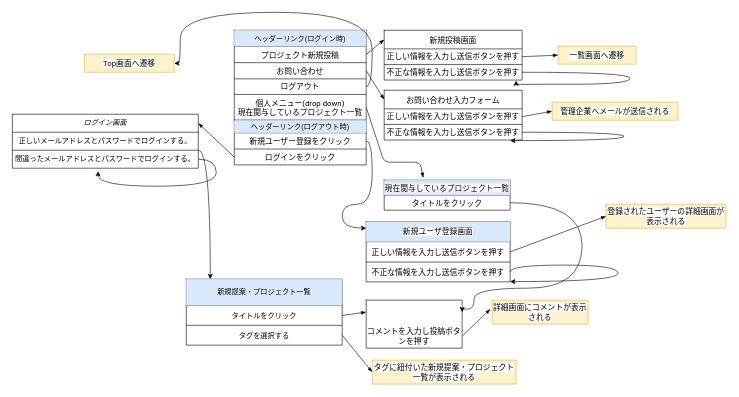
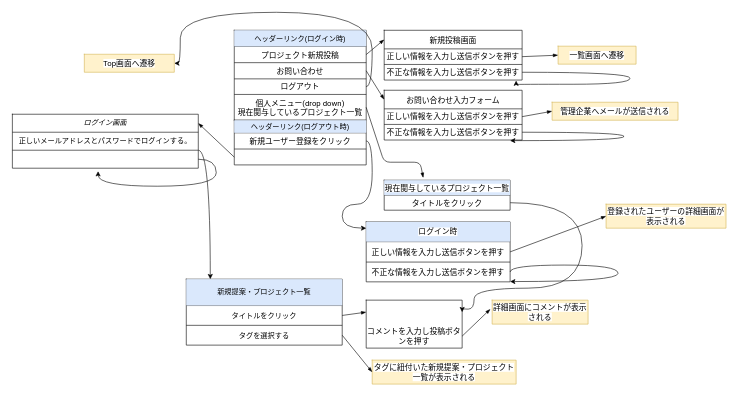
node "ログインをクリック": removed
node "間違ったメールアドレスとパスワードでログインする。": removed
node "新規ユーザ登録画面": label "新規ユーザ登録画面" -> "ログイン時"
